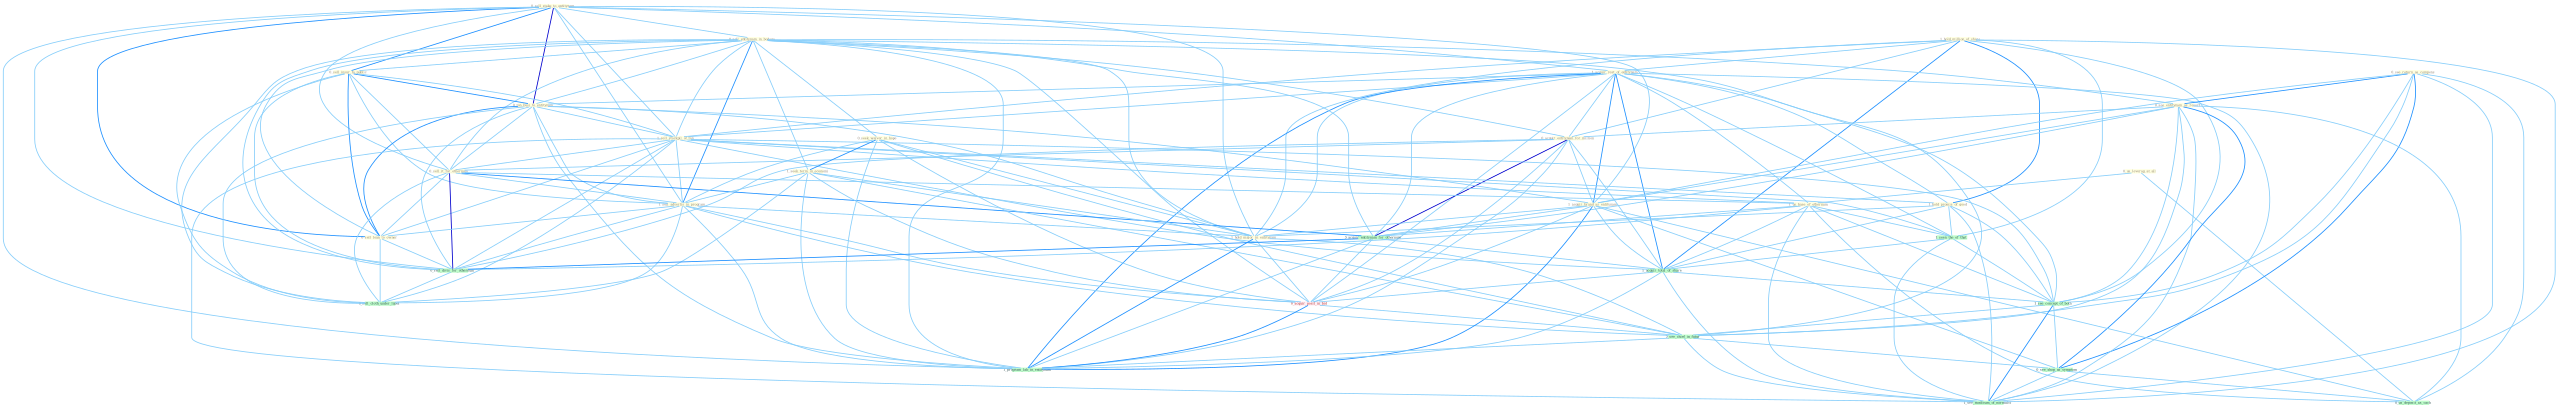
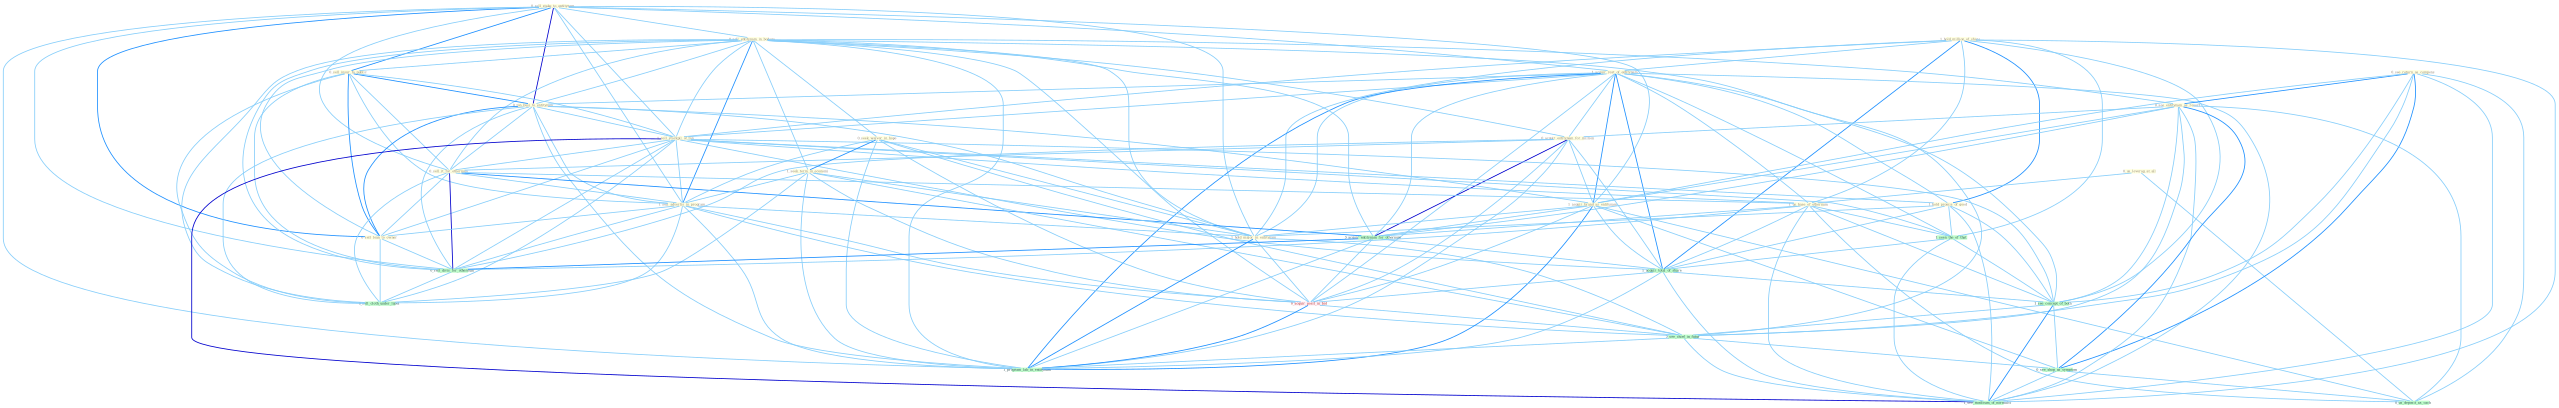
edge "1_hold_million_of_share" -- "0_acquir_entitynam_for_million": now "1_hold_million_of_share" -- "1_us_base_of_othernum"
edge "1_sell_stockpil_of_ton" -- "1_see_modicum_of_normalci": color #87cefa -> #0000cd
